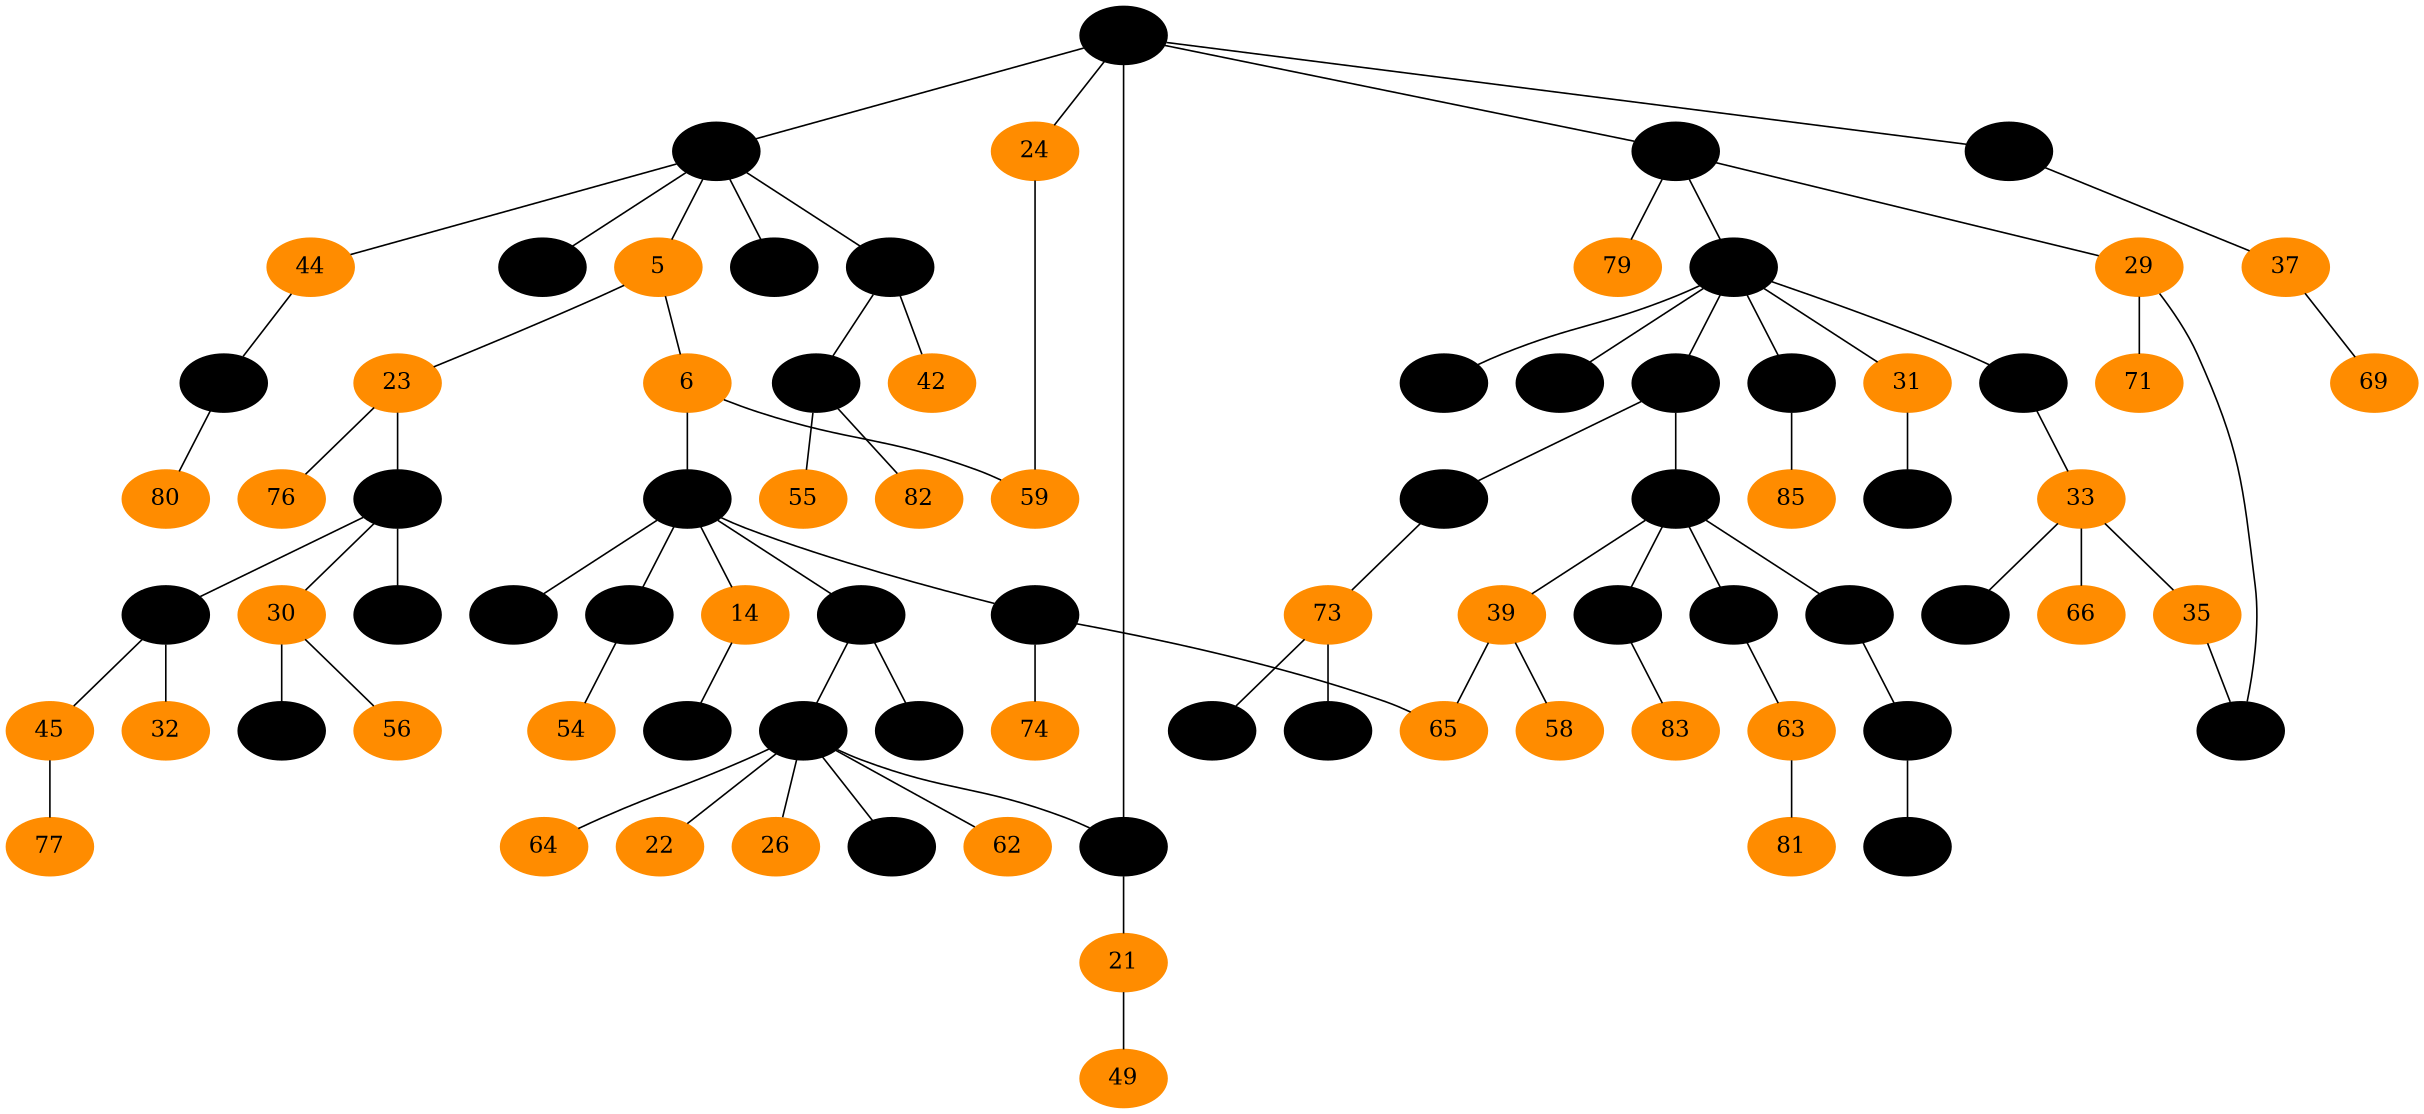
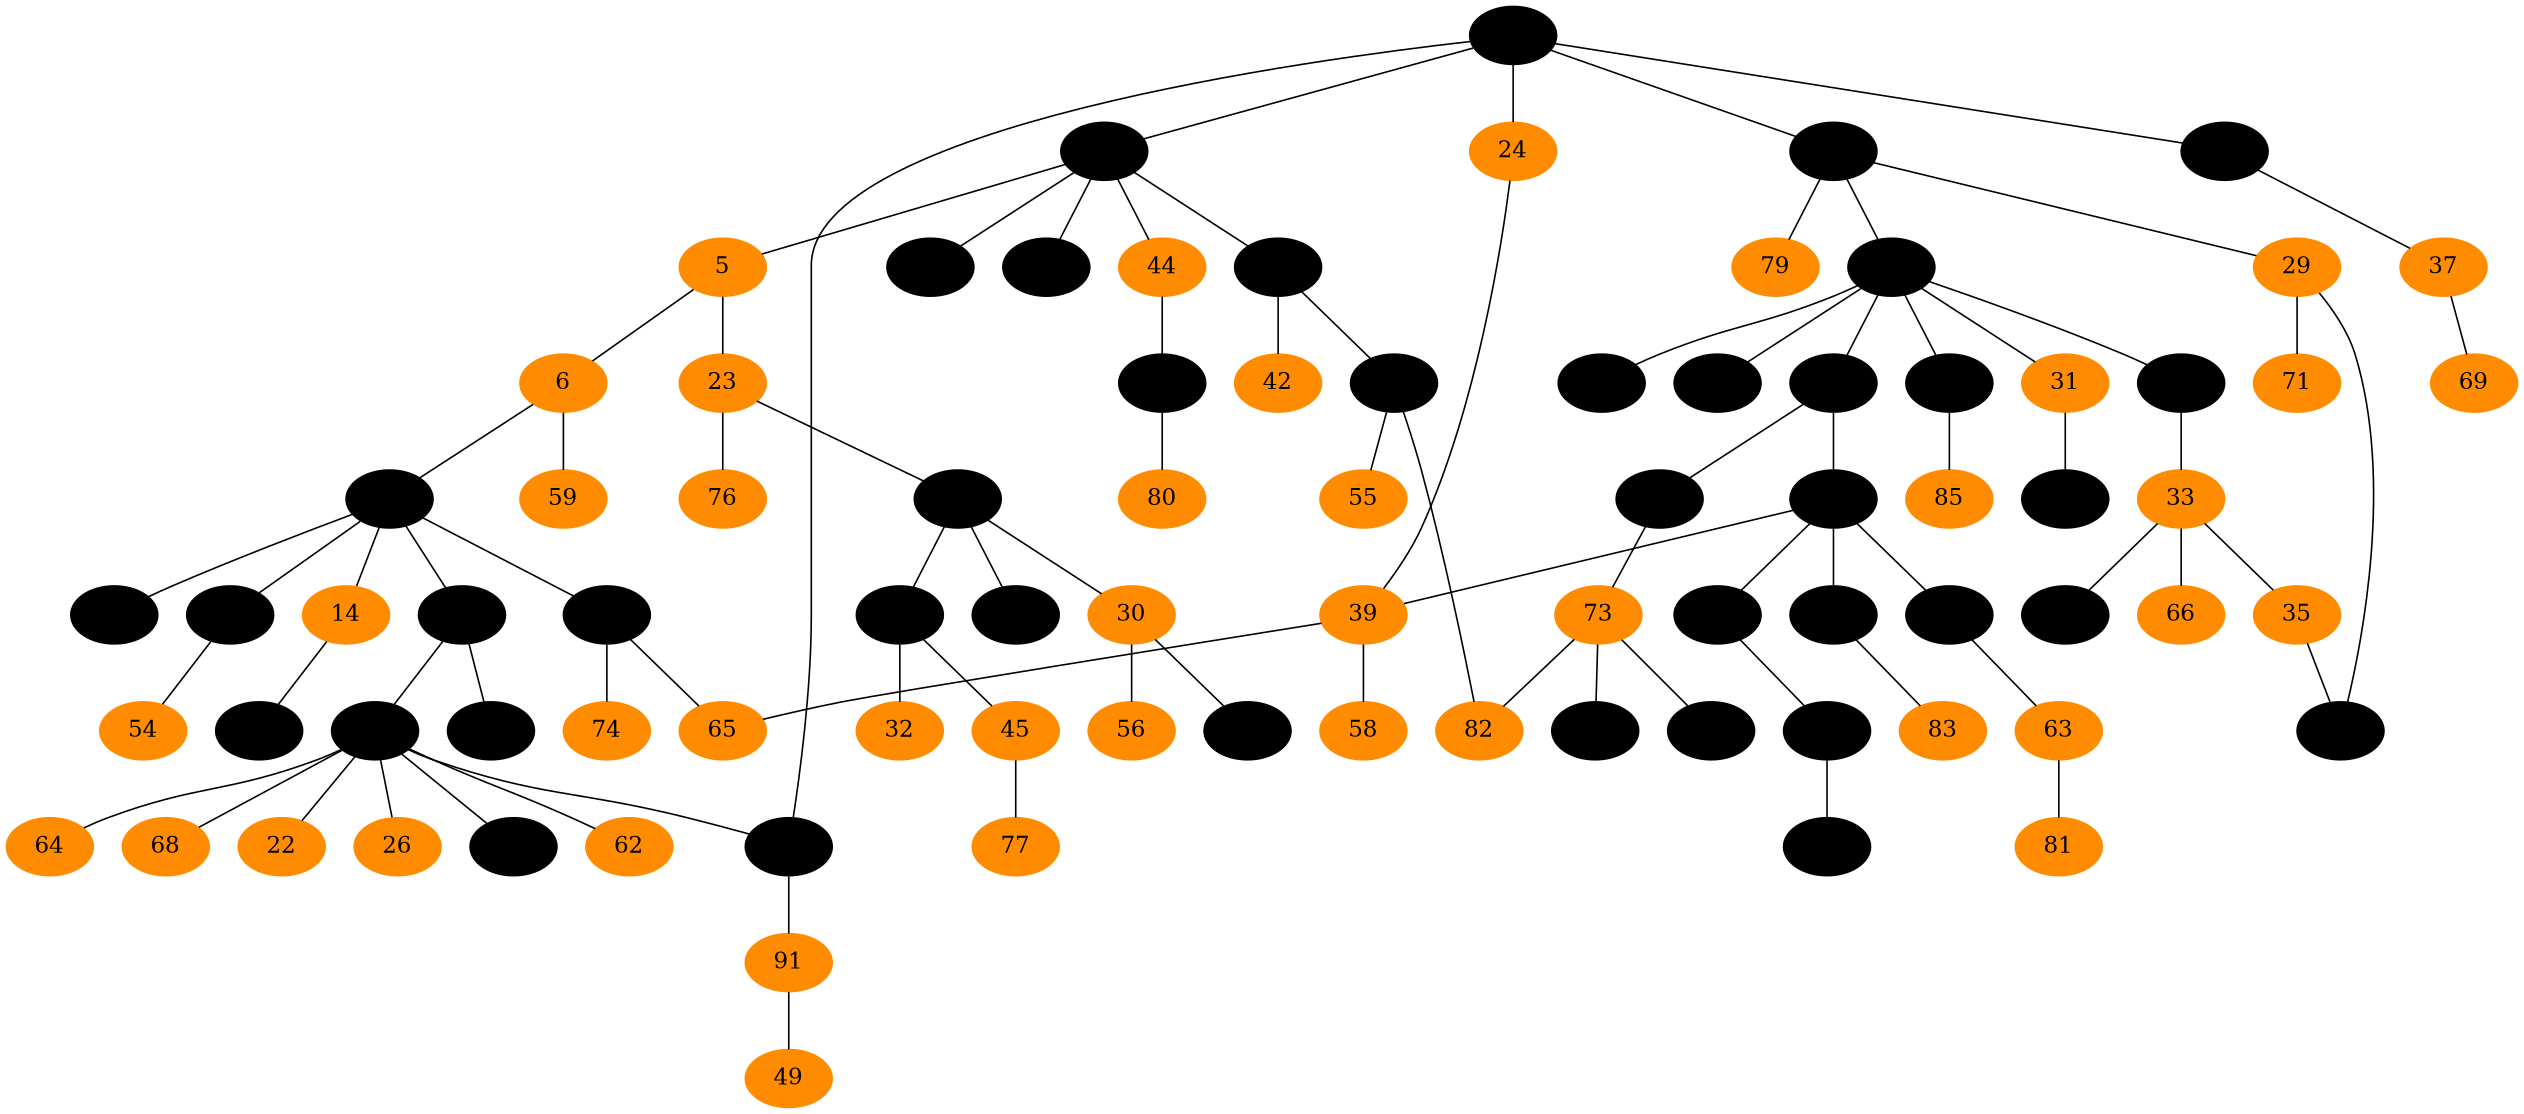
edge "24" -- "59": now "24" -- "39"
edge "73" -- "82": added
node "68": added
node "21": label "21" -> "91"
